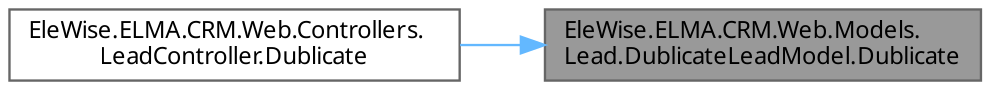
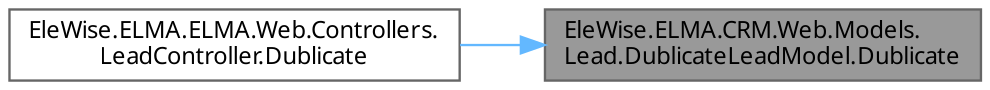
node "EleWise.ELMA.CRM.Web.Controllers. LeadController.Dublicate": label "EleWise.ELMA.CRM.Web.Controllers. LeadController.Dublicate" -> "EleWise.ELMA.ELMA.Web.Controllers. LeadController.Dublicate"
